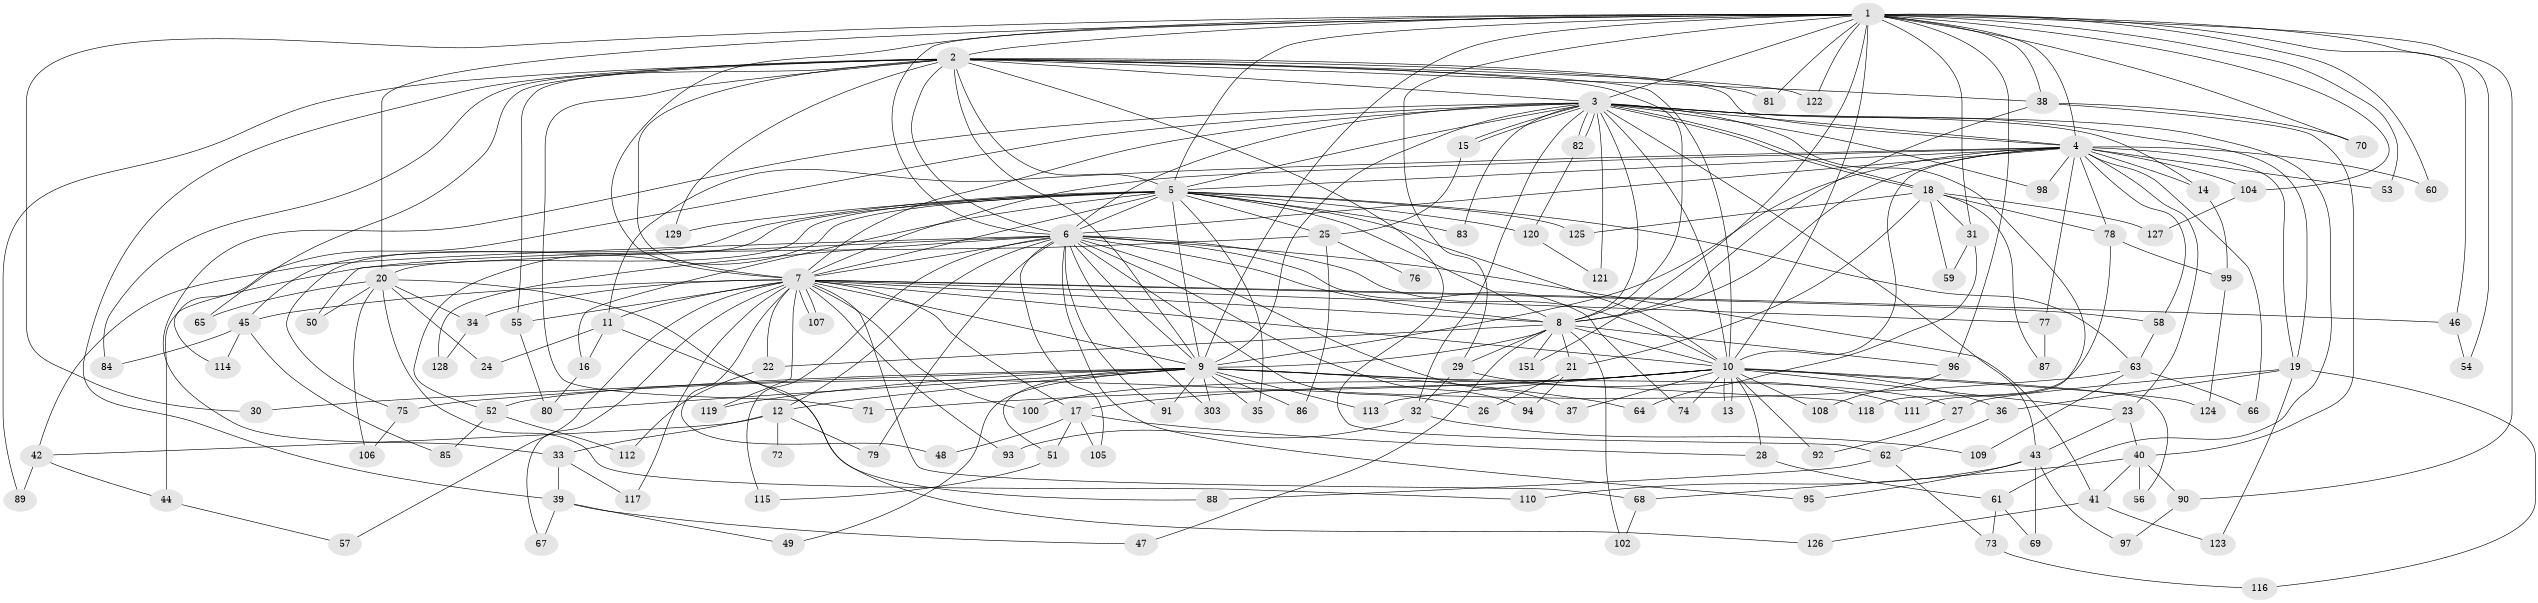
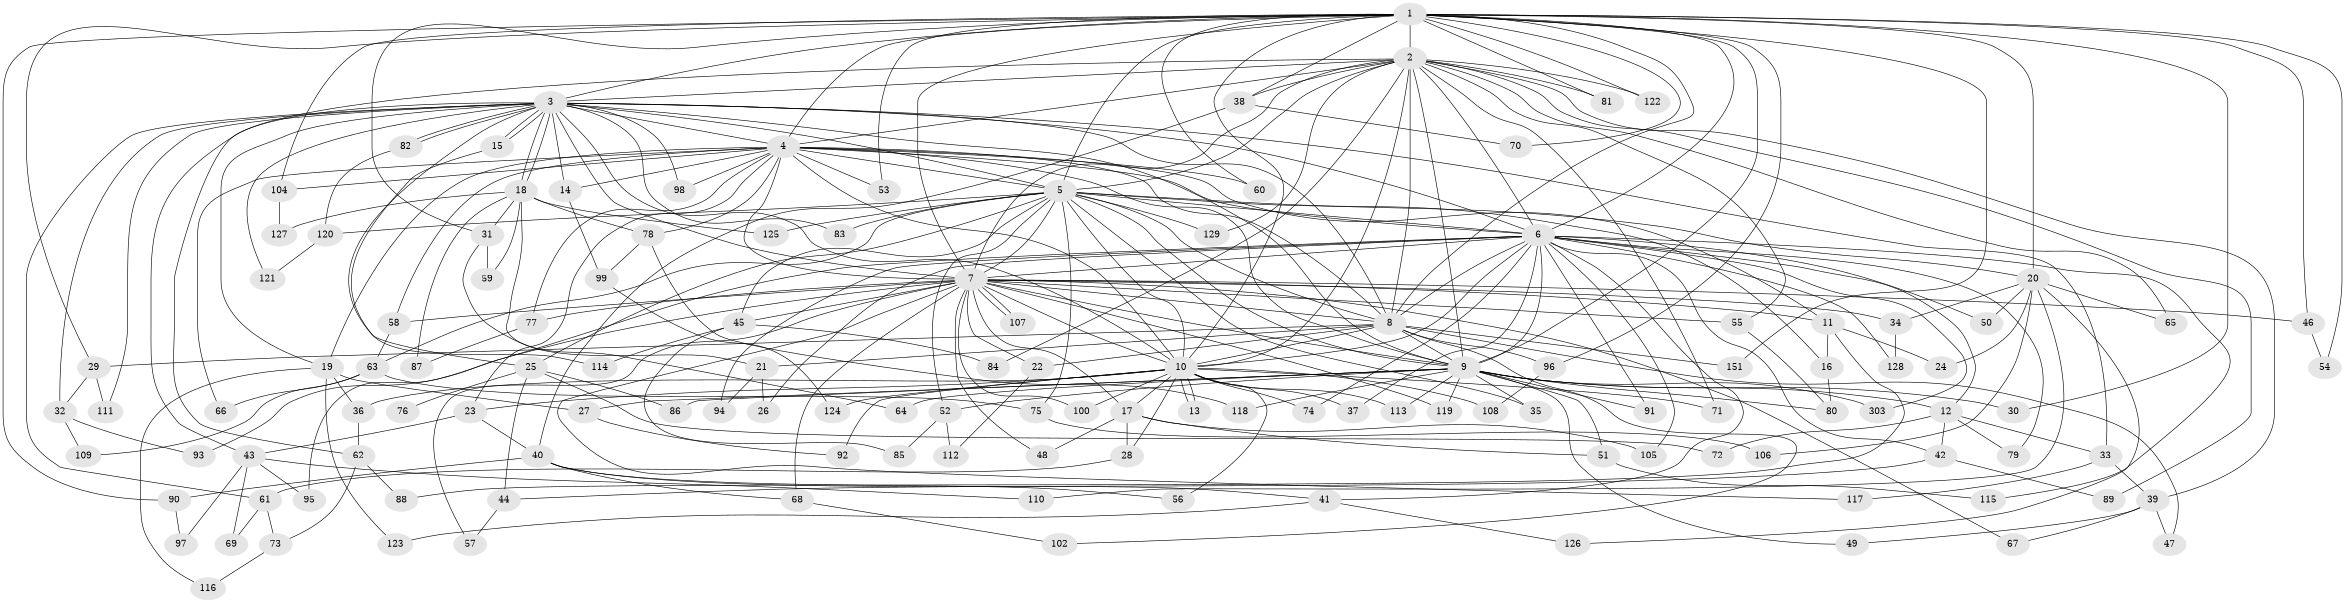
edge "38" -- "8": now "1" -- "8"
edge "25" -- "72": added
